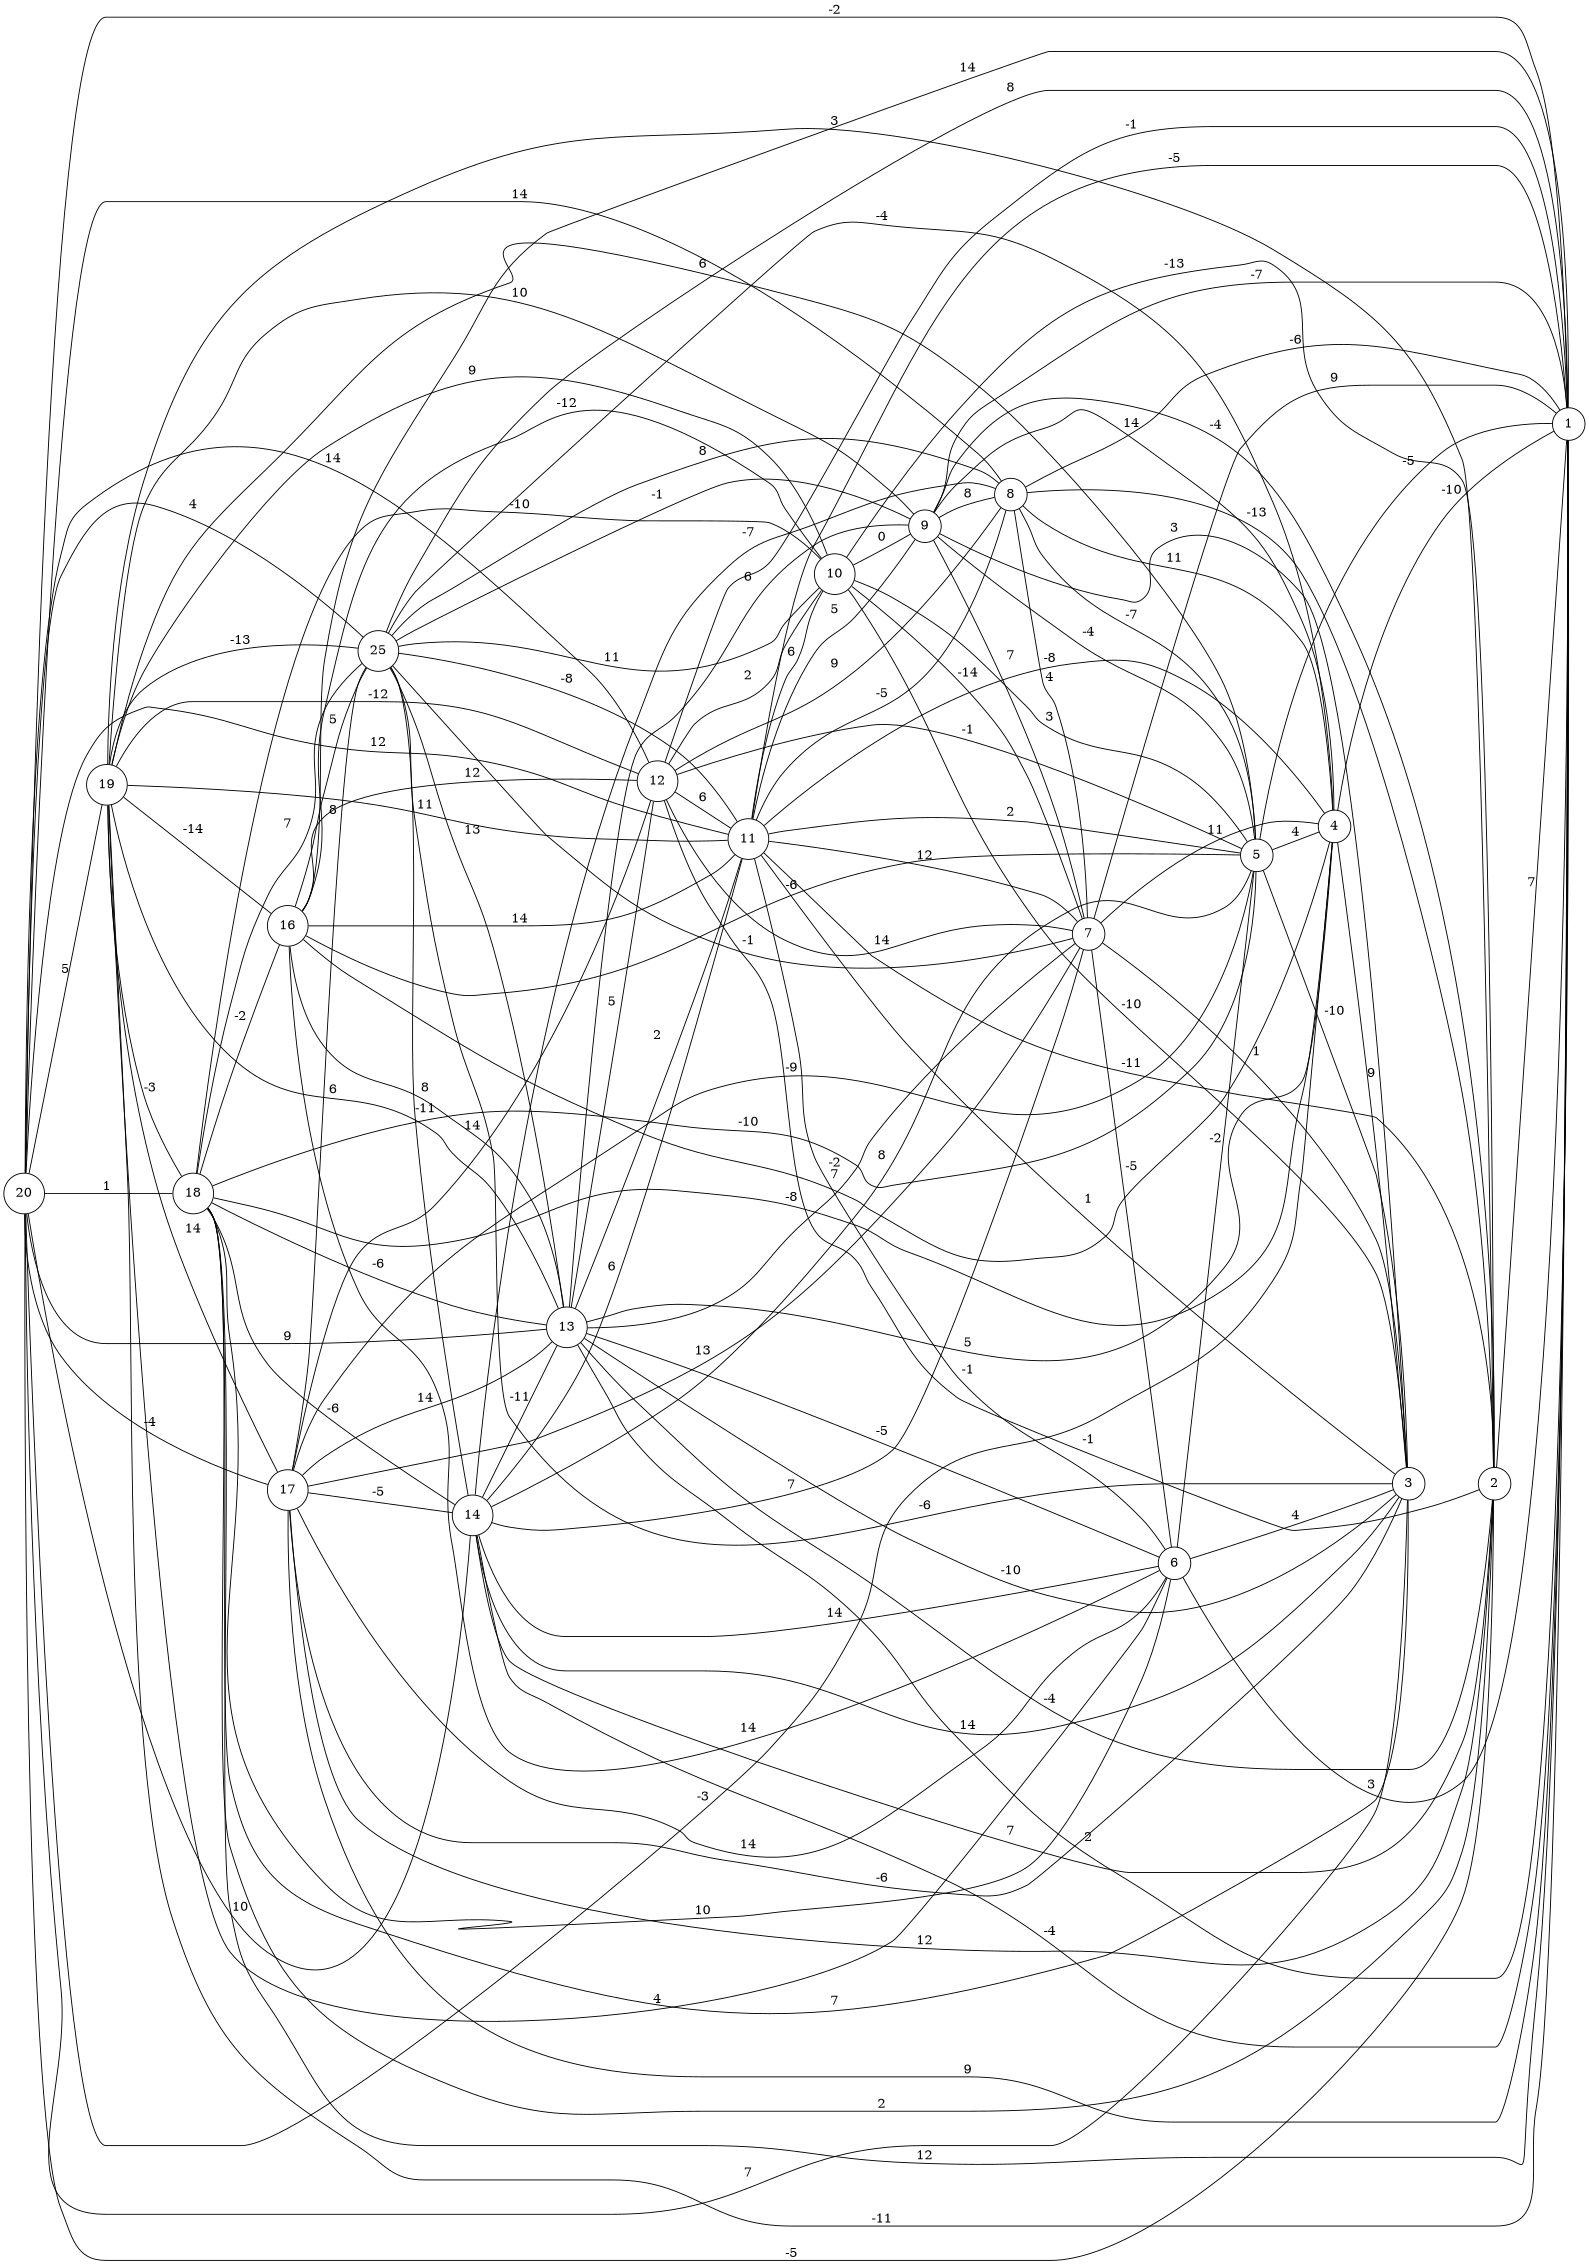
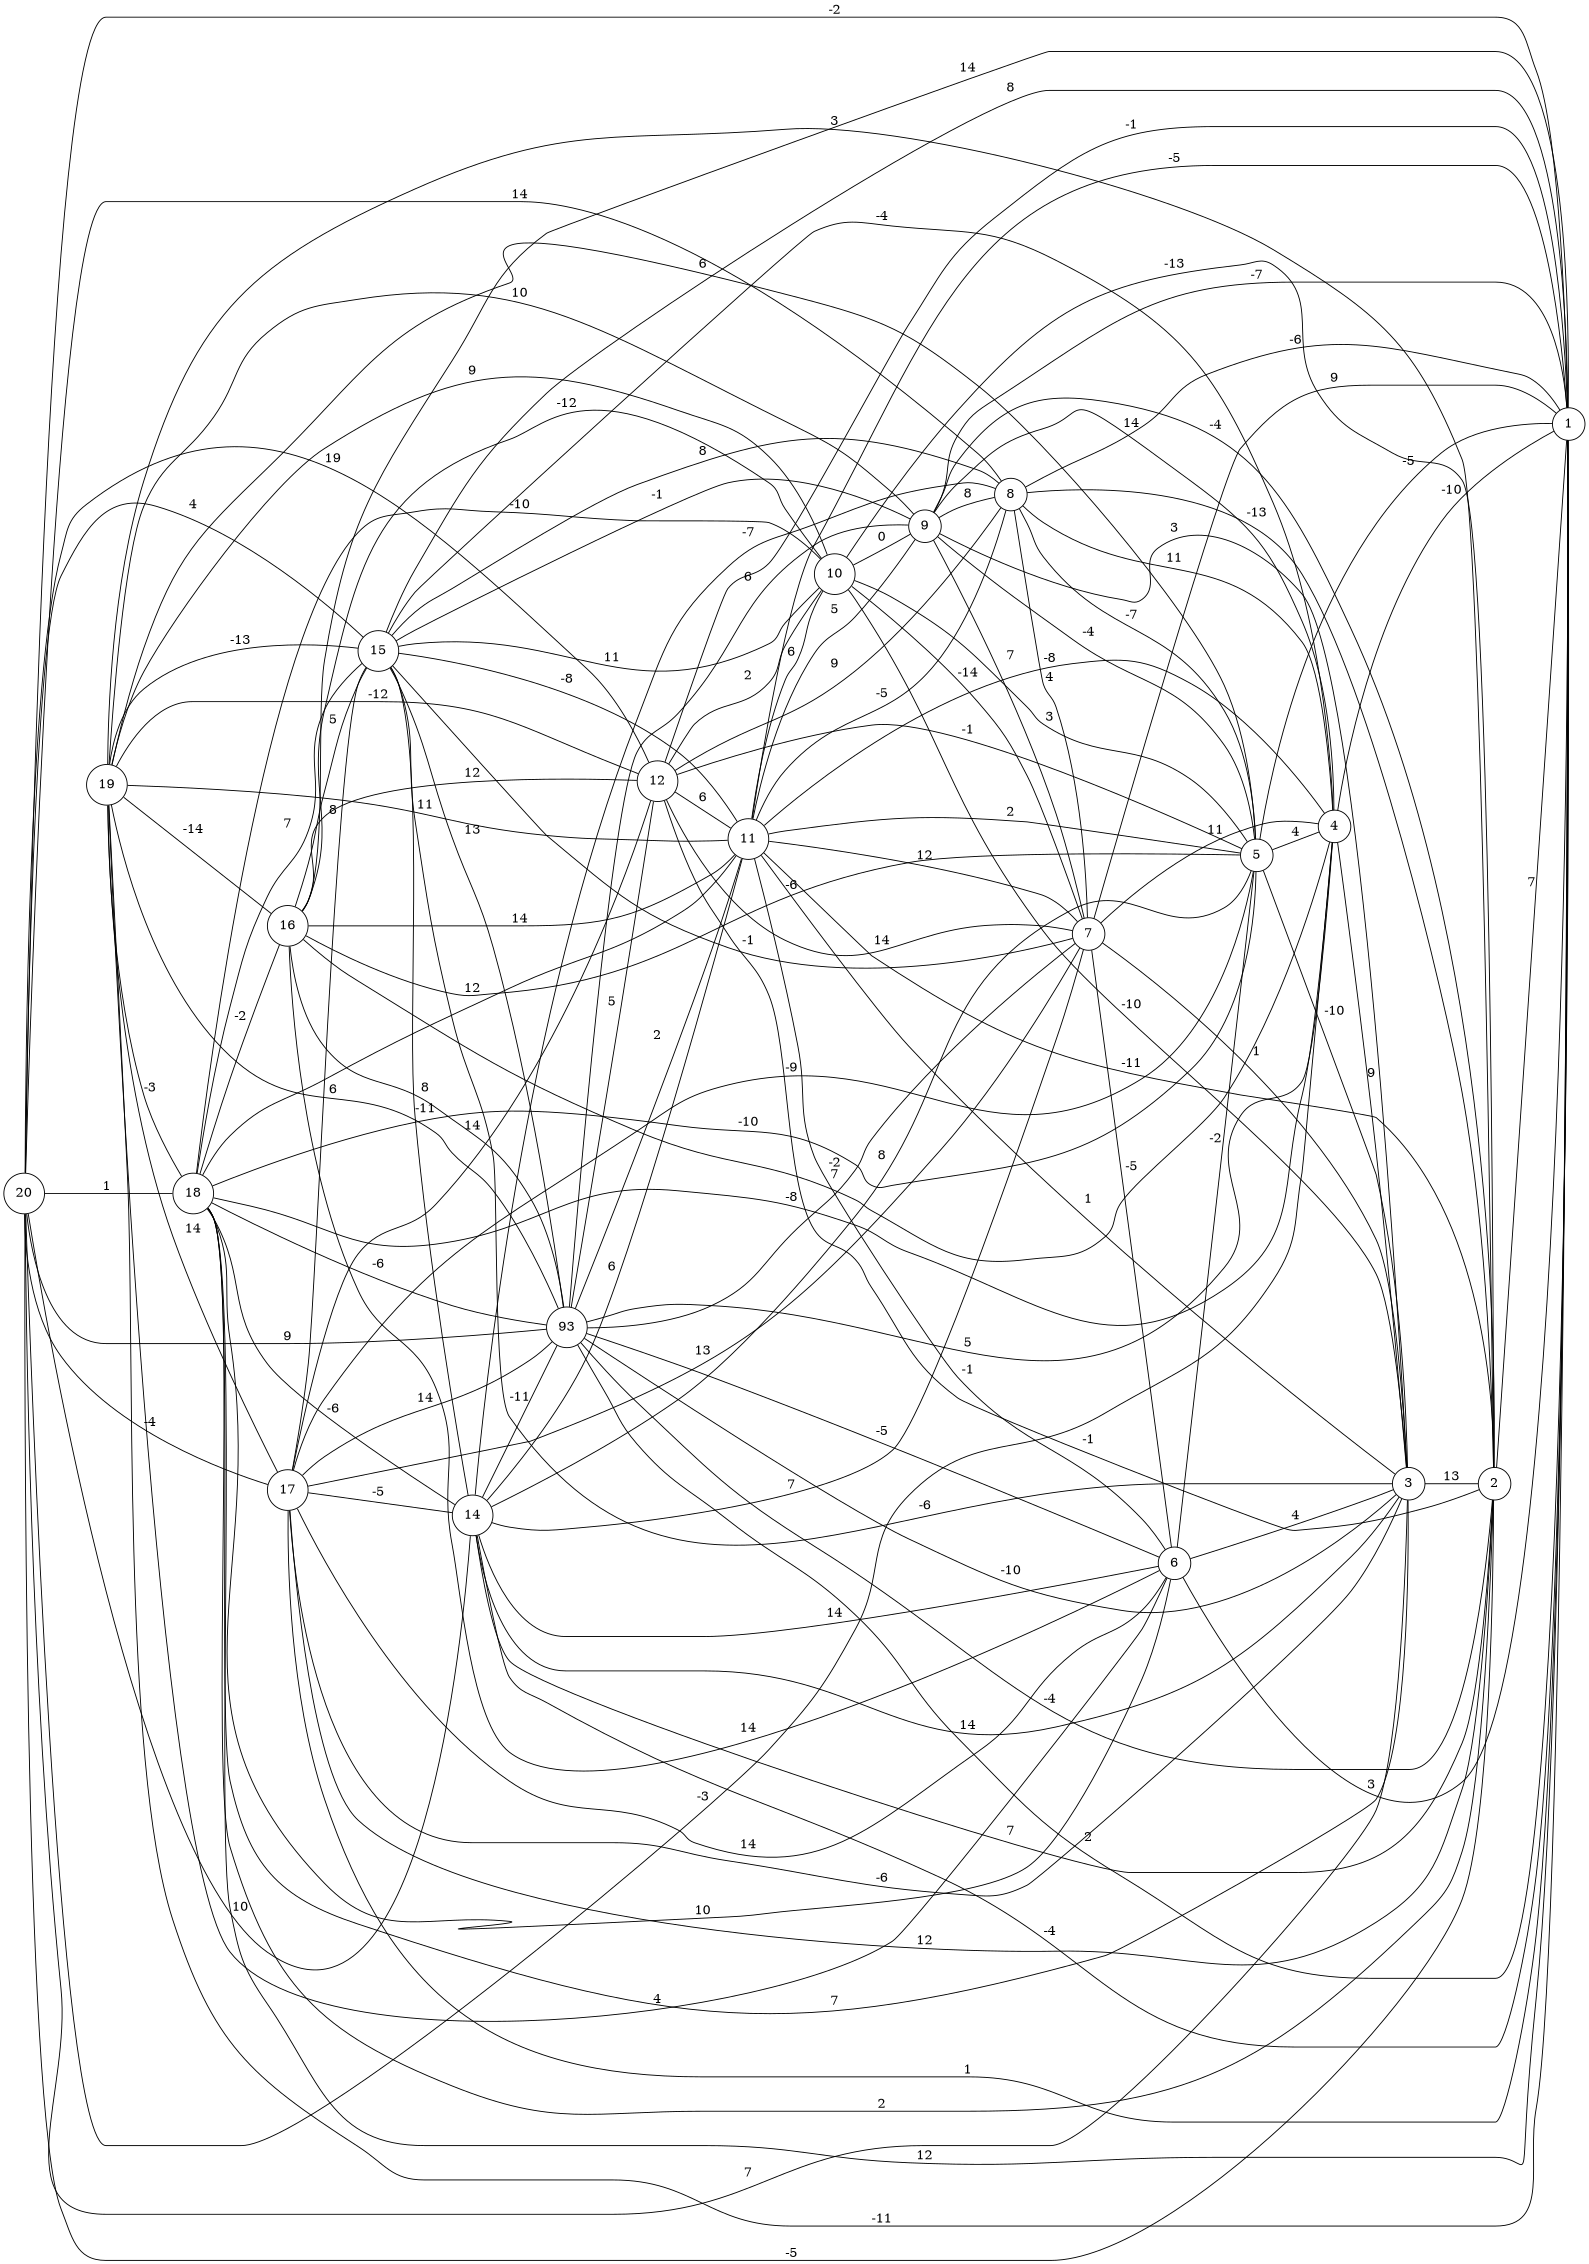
edge "12" -- "20": label "14" -> "19"
node "25": label "25" -> "15"
edge "11" -- "20": now "11" -- "18"
edge "19" -- "20": removed, label "5"
node "13": label "13" -> "93"
edge "3" -- "2": added, label "13"
edge "1" -- "17": label "9" -> "1"
